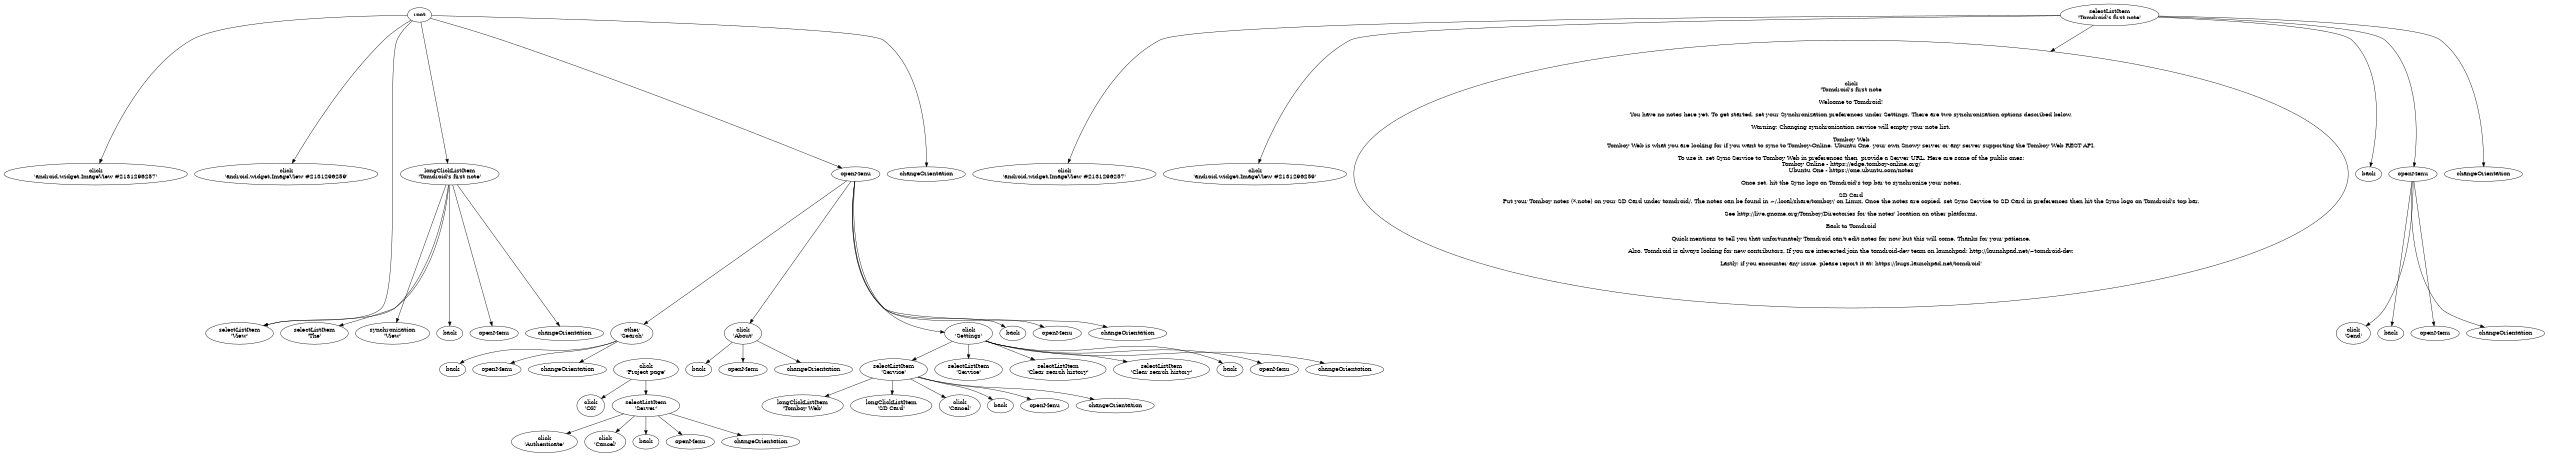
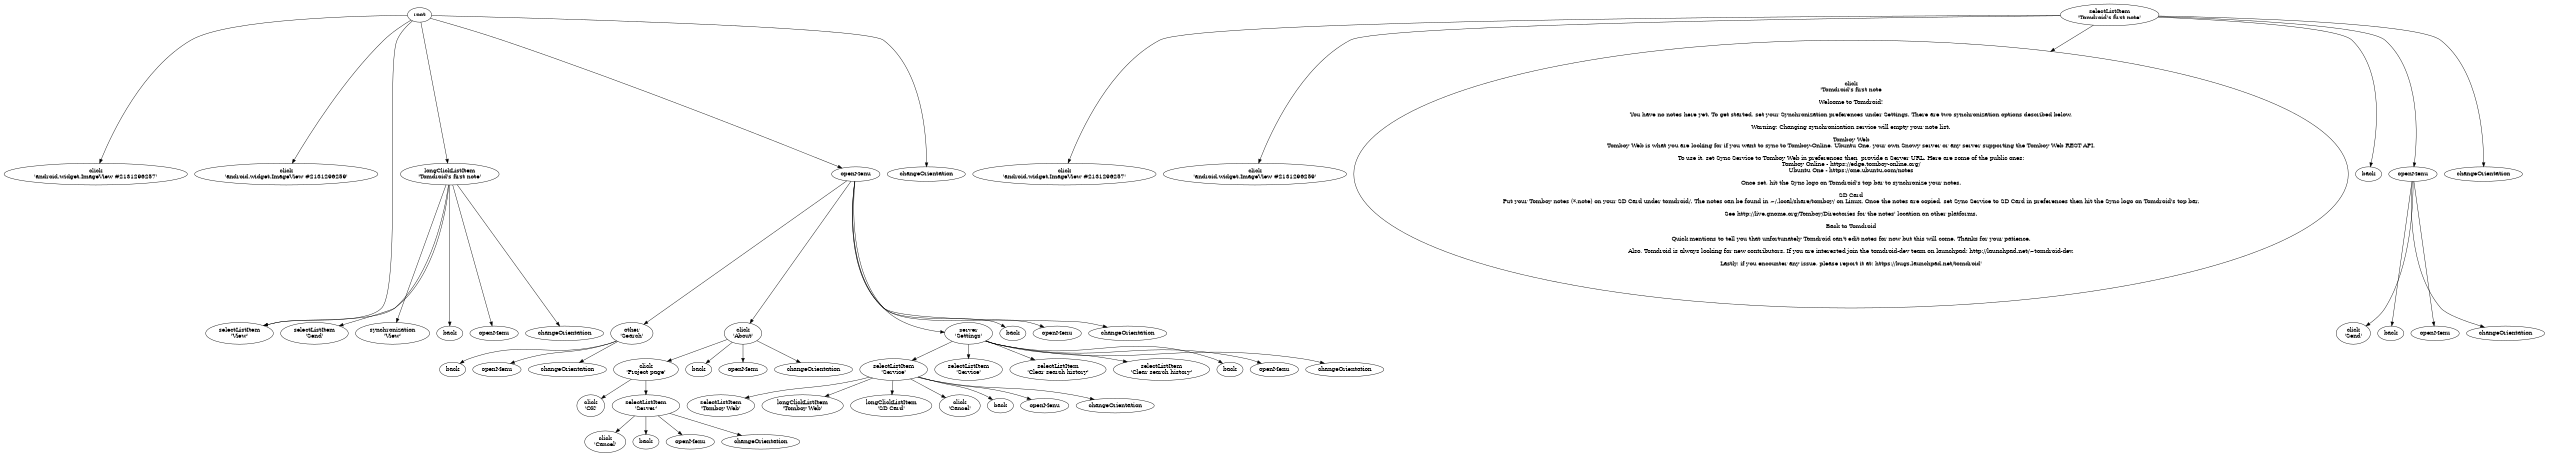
node "selectListItem 'The'": label "selectListItem 'The'" -> "selectListItem 'Send'"
node "click 'Settings'": label "click 'Settings'" -> "server 'Settings'"
edge "click 'About'" -> "click 'Project page'": added
node "selectListItem 'Tomboy Web'": added
node "click 'Authenticate'": removed
